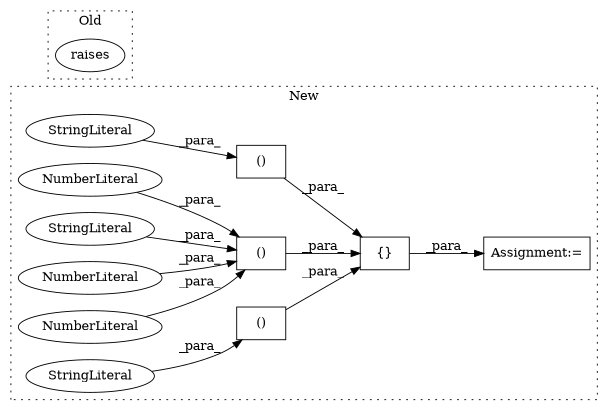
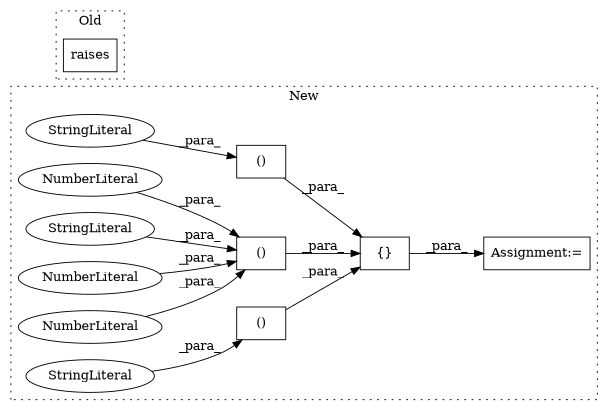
node "raises": shape ellipse -> box
